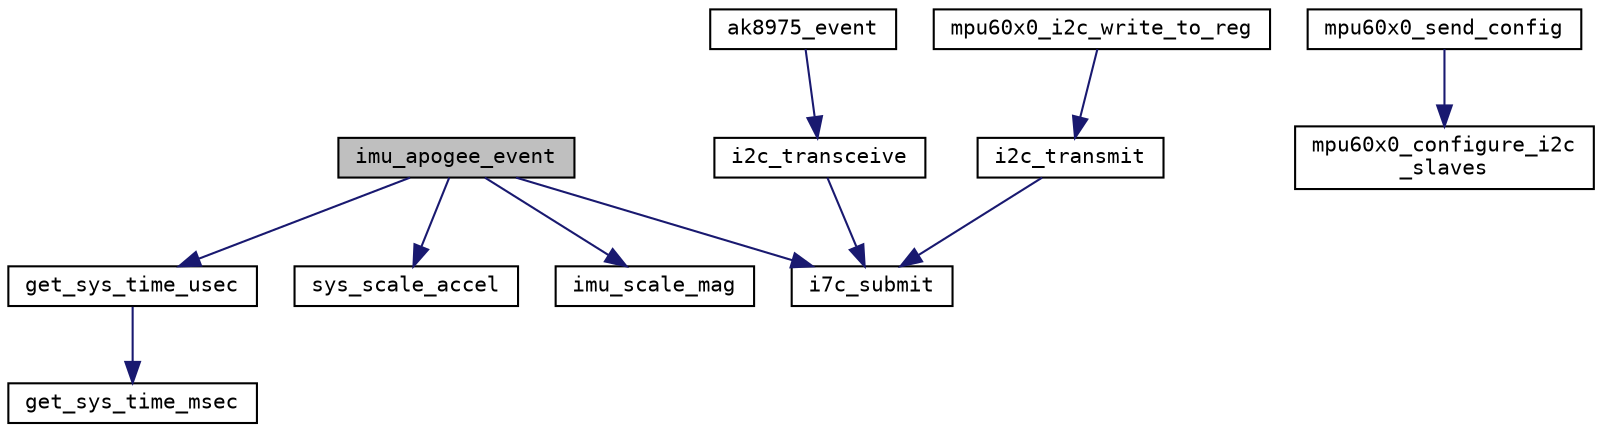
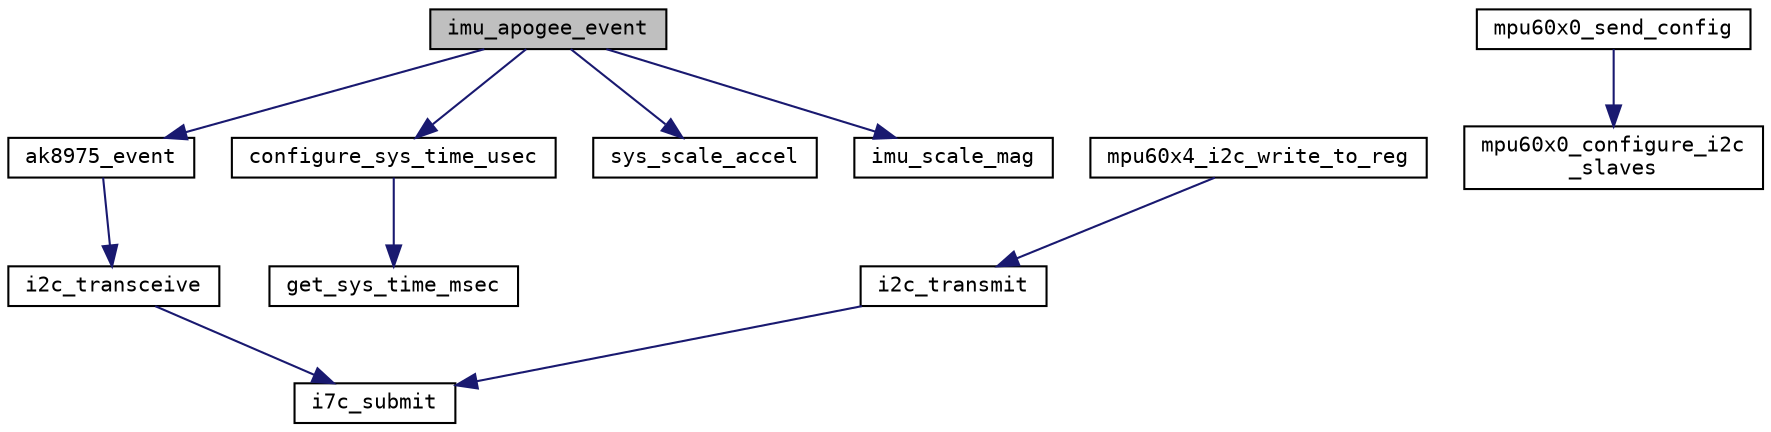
node "mpu60x0_i2c_write_to_reg": label "mpu60x0_i2c_write_to_reg" -> "mpu60x4_i2c_write_to_reg"
edge "imu_apogee_event" -> "i7c_submit": now "imu_apogee_event" -> "ak8975_event"
node "get_sys_time_usec": label "get_sys_time_usec" -> "configure_sys_time_usec"
